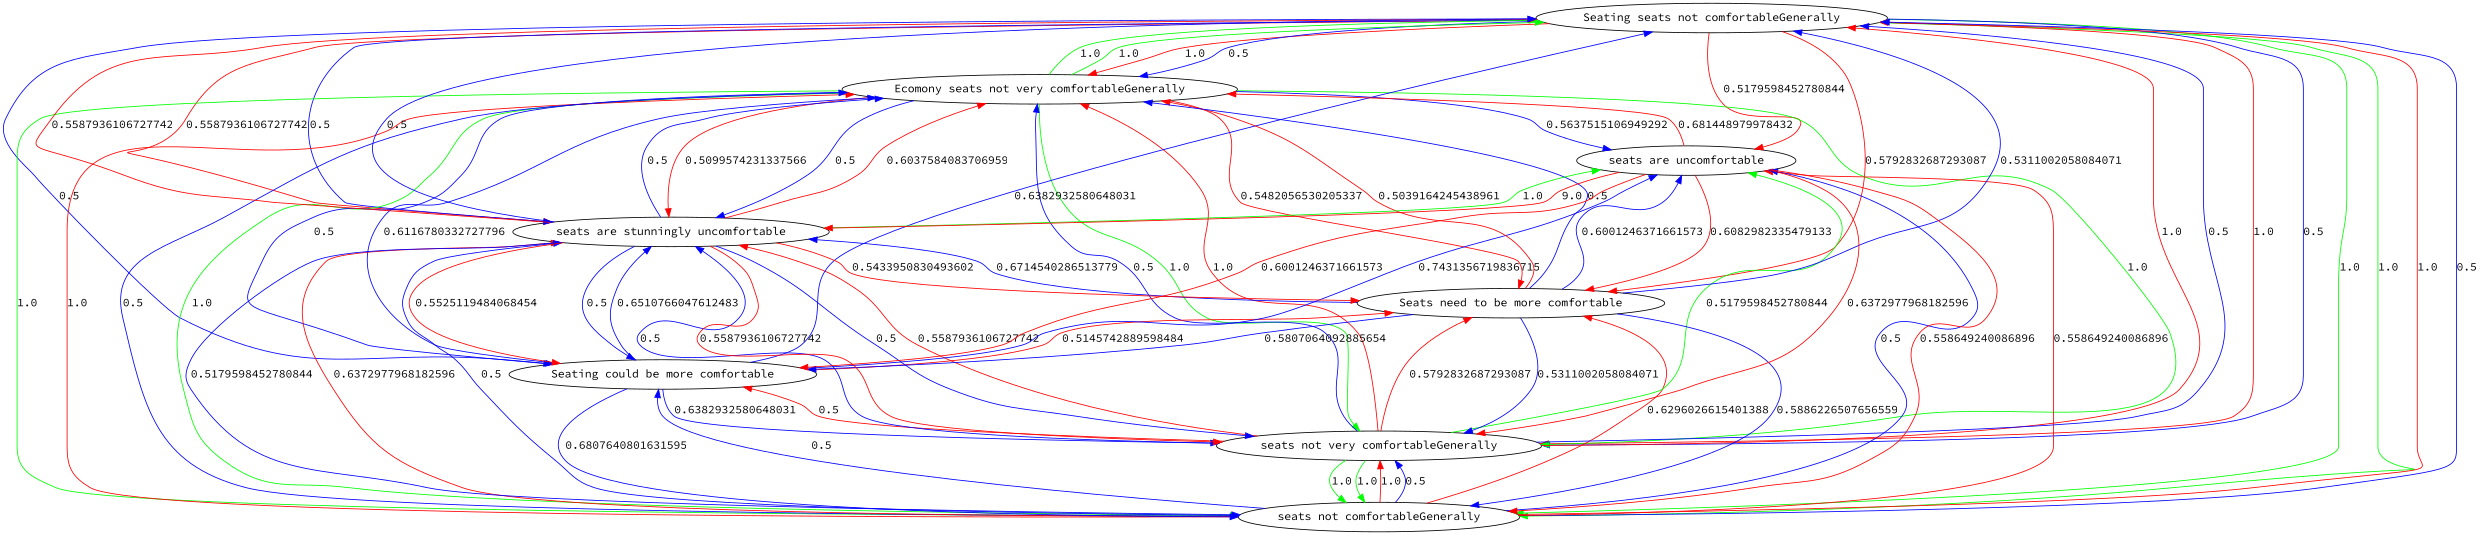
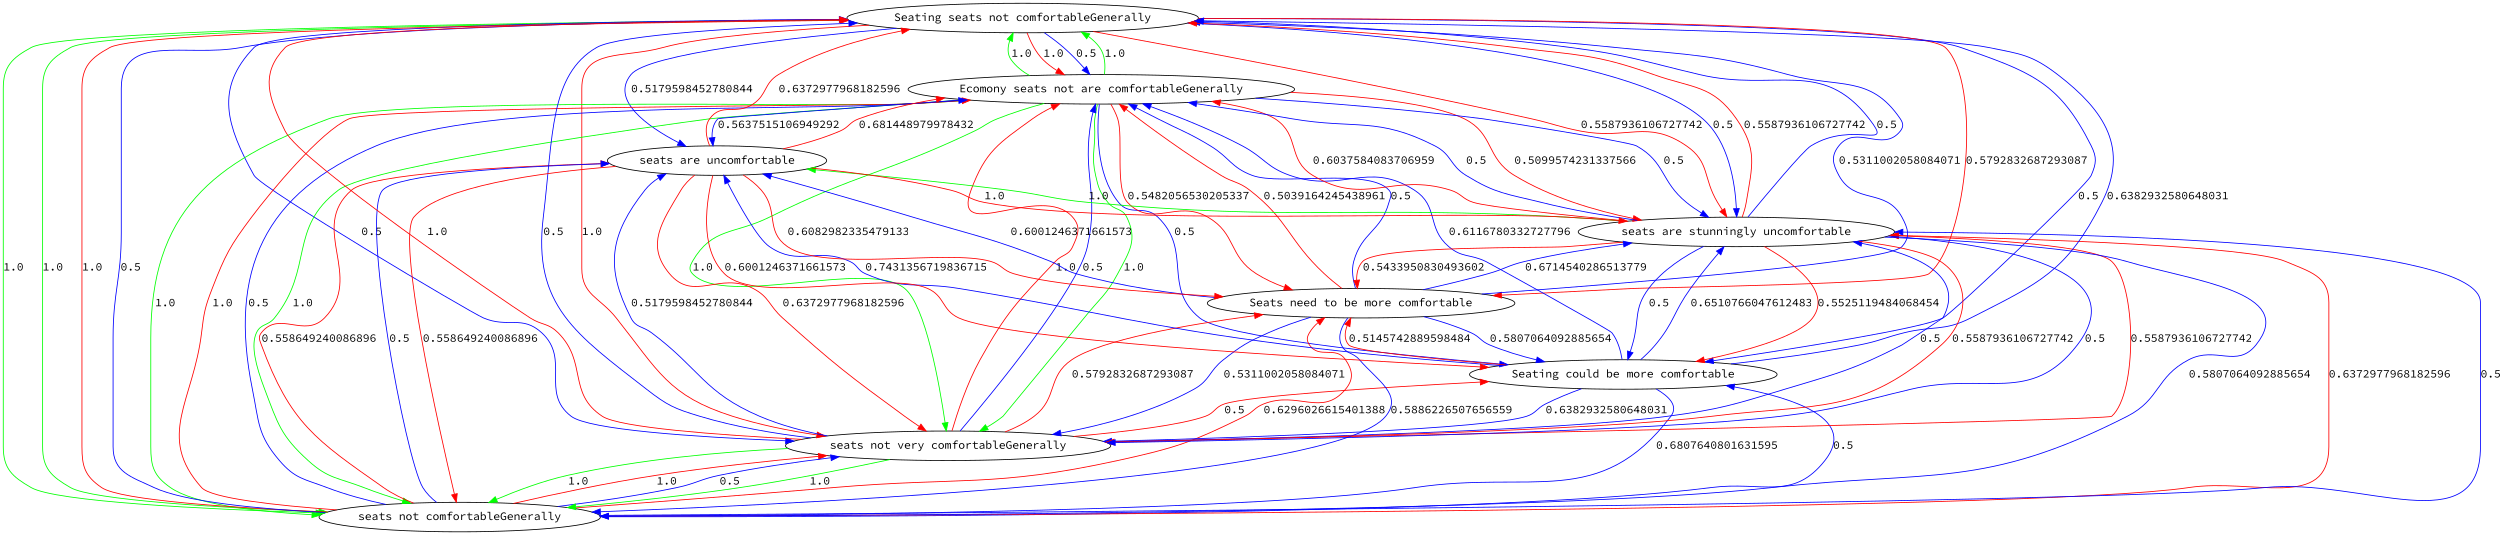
edge "seats are uncomfortable" -> "Seating seats not comfortableGenerally": added, label "0.6372977968182596"
node "Ecomony seats not very comfortableGenerally": label "Ecomony seats not very comfortableGenerally" -> "Ecomony seats not are comfortableGenerally"
edge "Seating seats not comfortableGenerally" -> "seats are uncomfortable": color red -> blue
edge "seats are uncomfortable" -> "seats are stunningly uncomfortable": label "9.0" -> "1.0"
edge "seats not very comfortableGenerally" -> "seats are uncomfortable": color green -> blue
edge "seats are stunningly uncomfortable" -> "seats not comfortableGenerally": label "0.5179598452780844" -> "0.5807064092885654"
